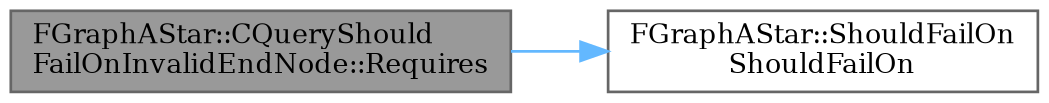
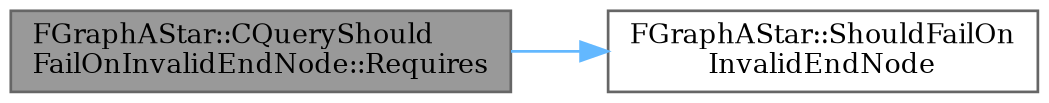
node "FGraphAStar::ShouldFailOn ShouldFailOn": label "FGraphAStar::ShouldFailOn ShouldFailOn" -> "FGraphAStar::ShouldFailOn InvalidEndNode"
